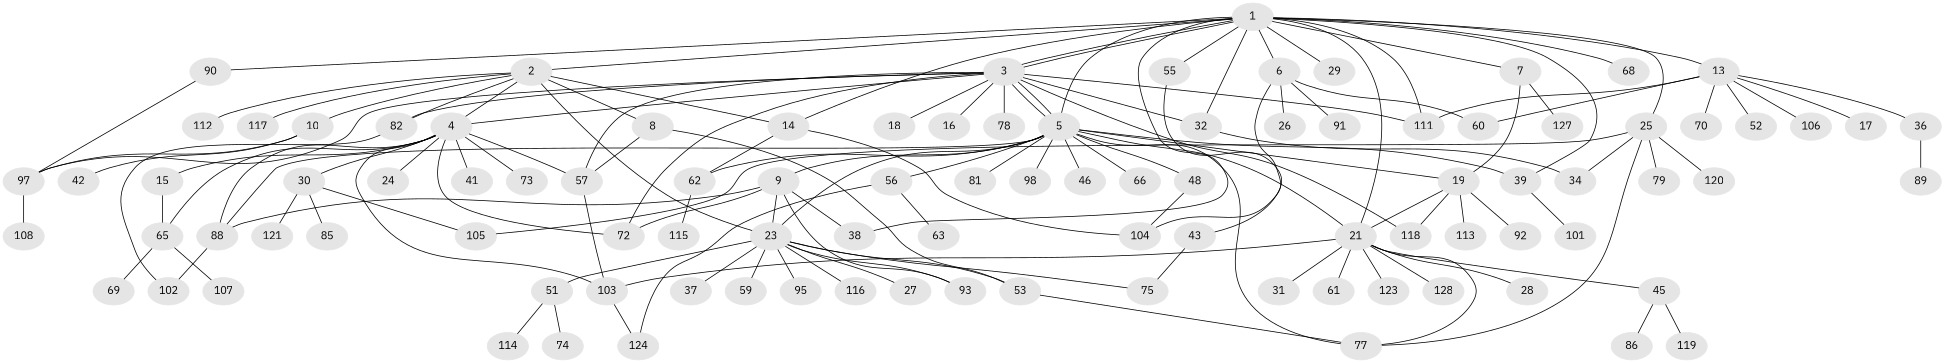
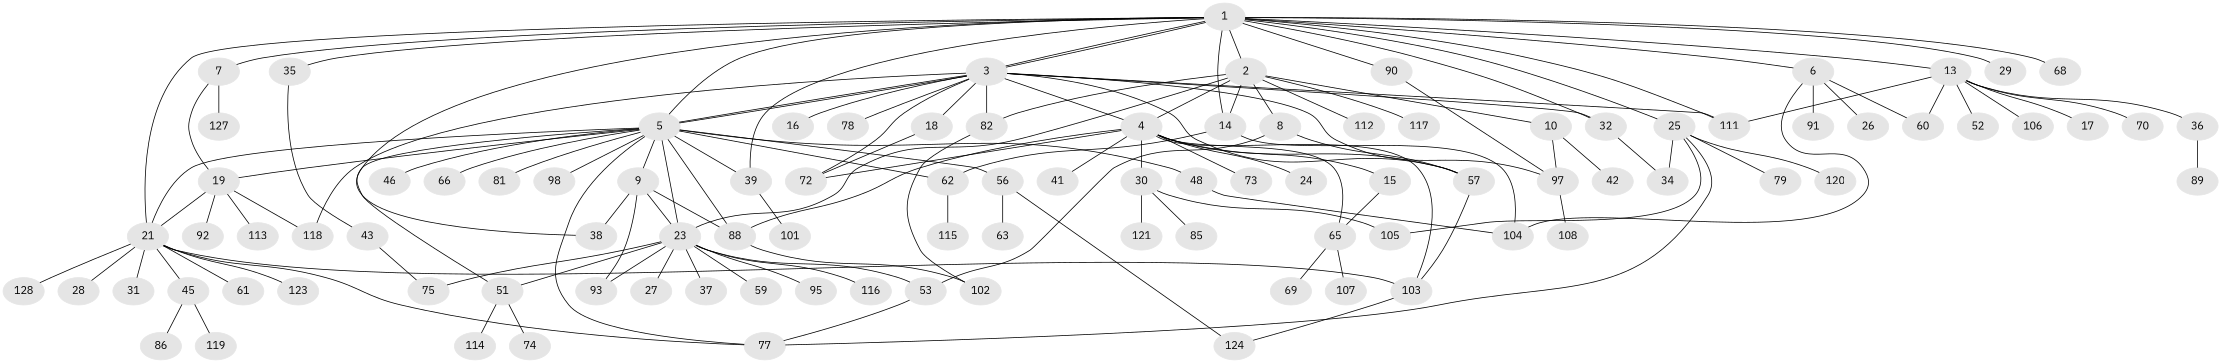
node "55": label "55" -> "35"
edge "5" -- "51": added
edge "9" -- "72": now "18" -- "72"
